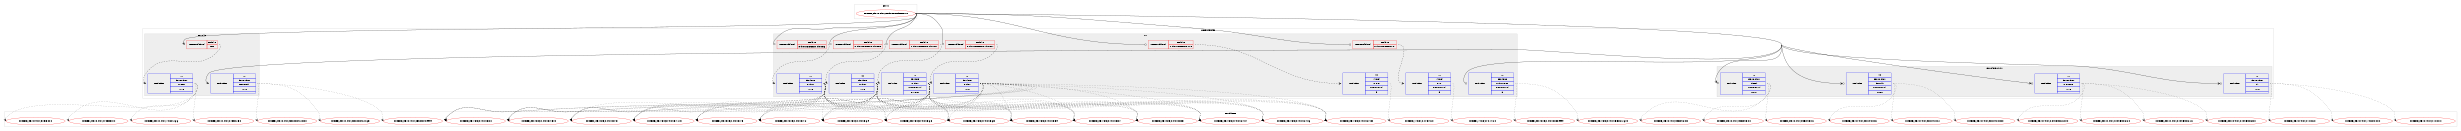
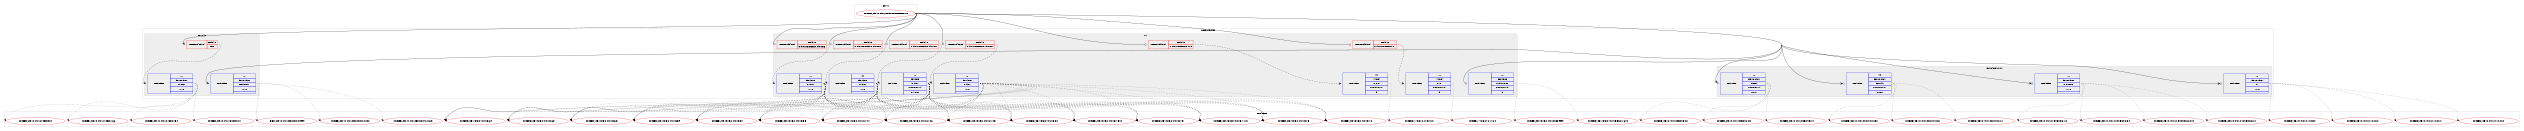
node "portage://dev-python/virtual-4.6.6": label "portage://dev-python/virtual-4.6.6" -> "portage://dev-python/pytest-4.6.6"
node "portage://dev-python/setuptools-9999": label "portage://dev-python/setuptools-9999" -> "exec://dev-python/setuptools-9999"
node "portage://dev-python/six-1.13.0": added
node "portage://dev-python/virtual-1.11.0": label "portage://dev-python/virtual-1.11.0" -> "portage://dev-python/six-1.11.0"
